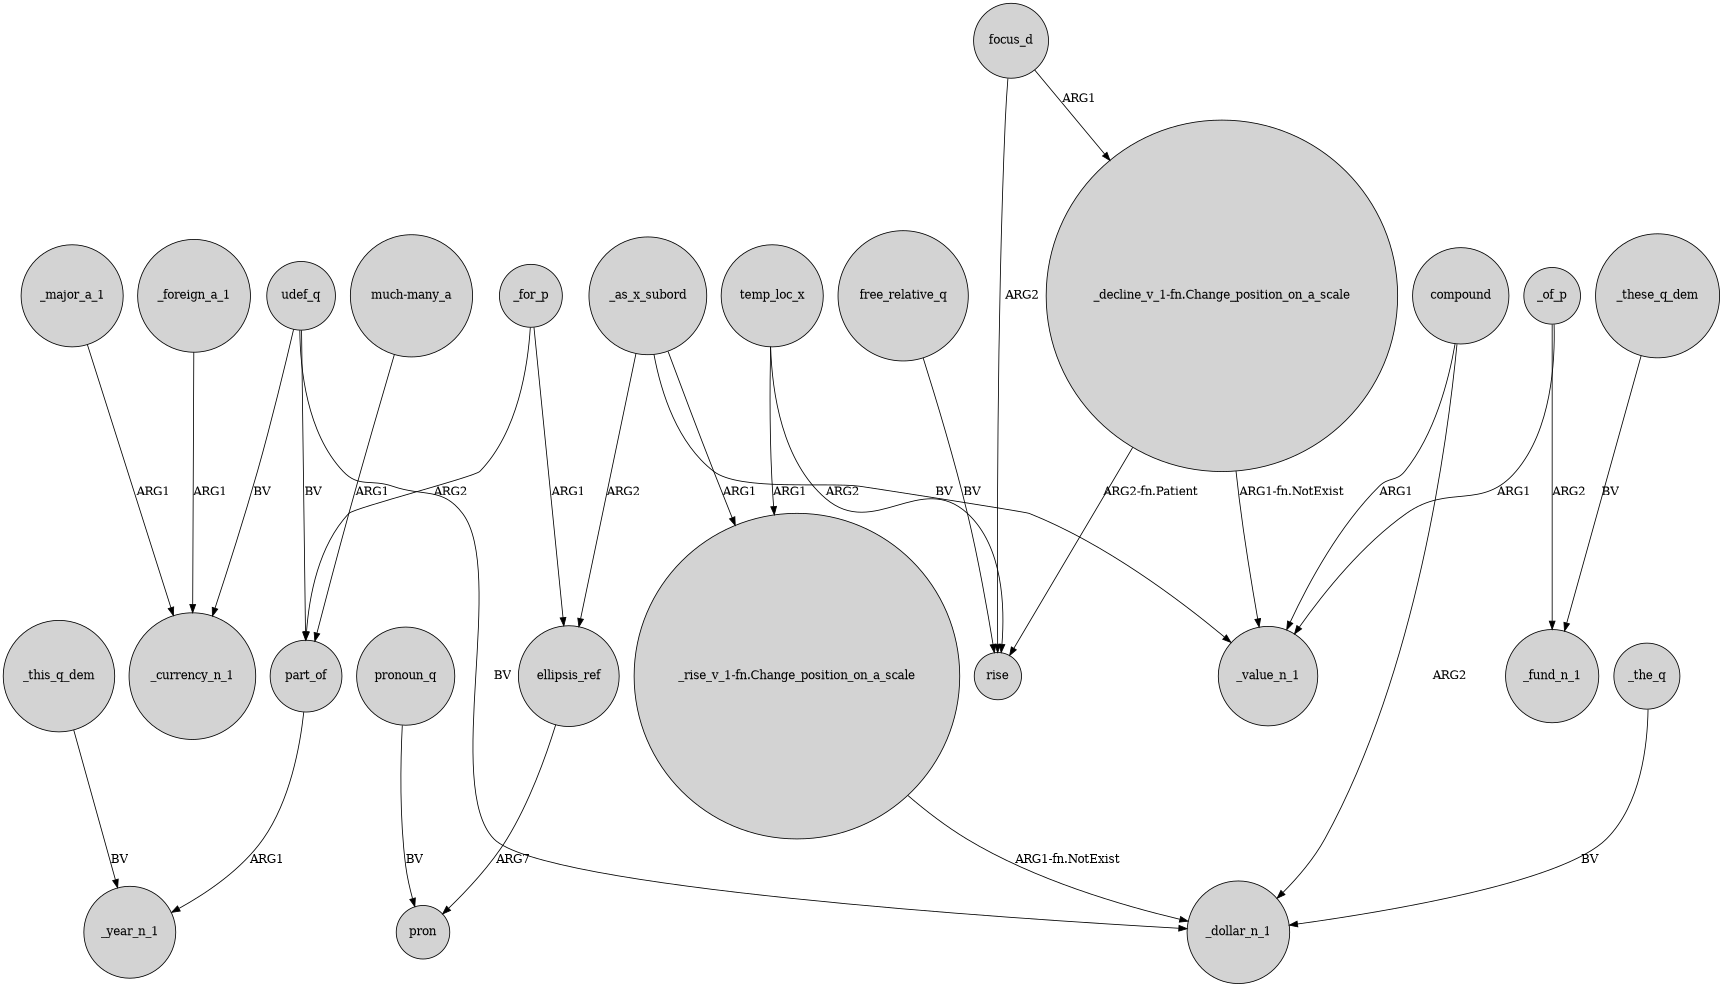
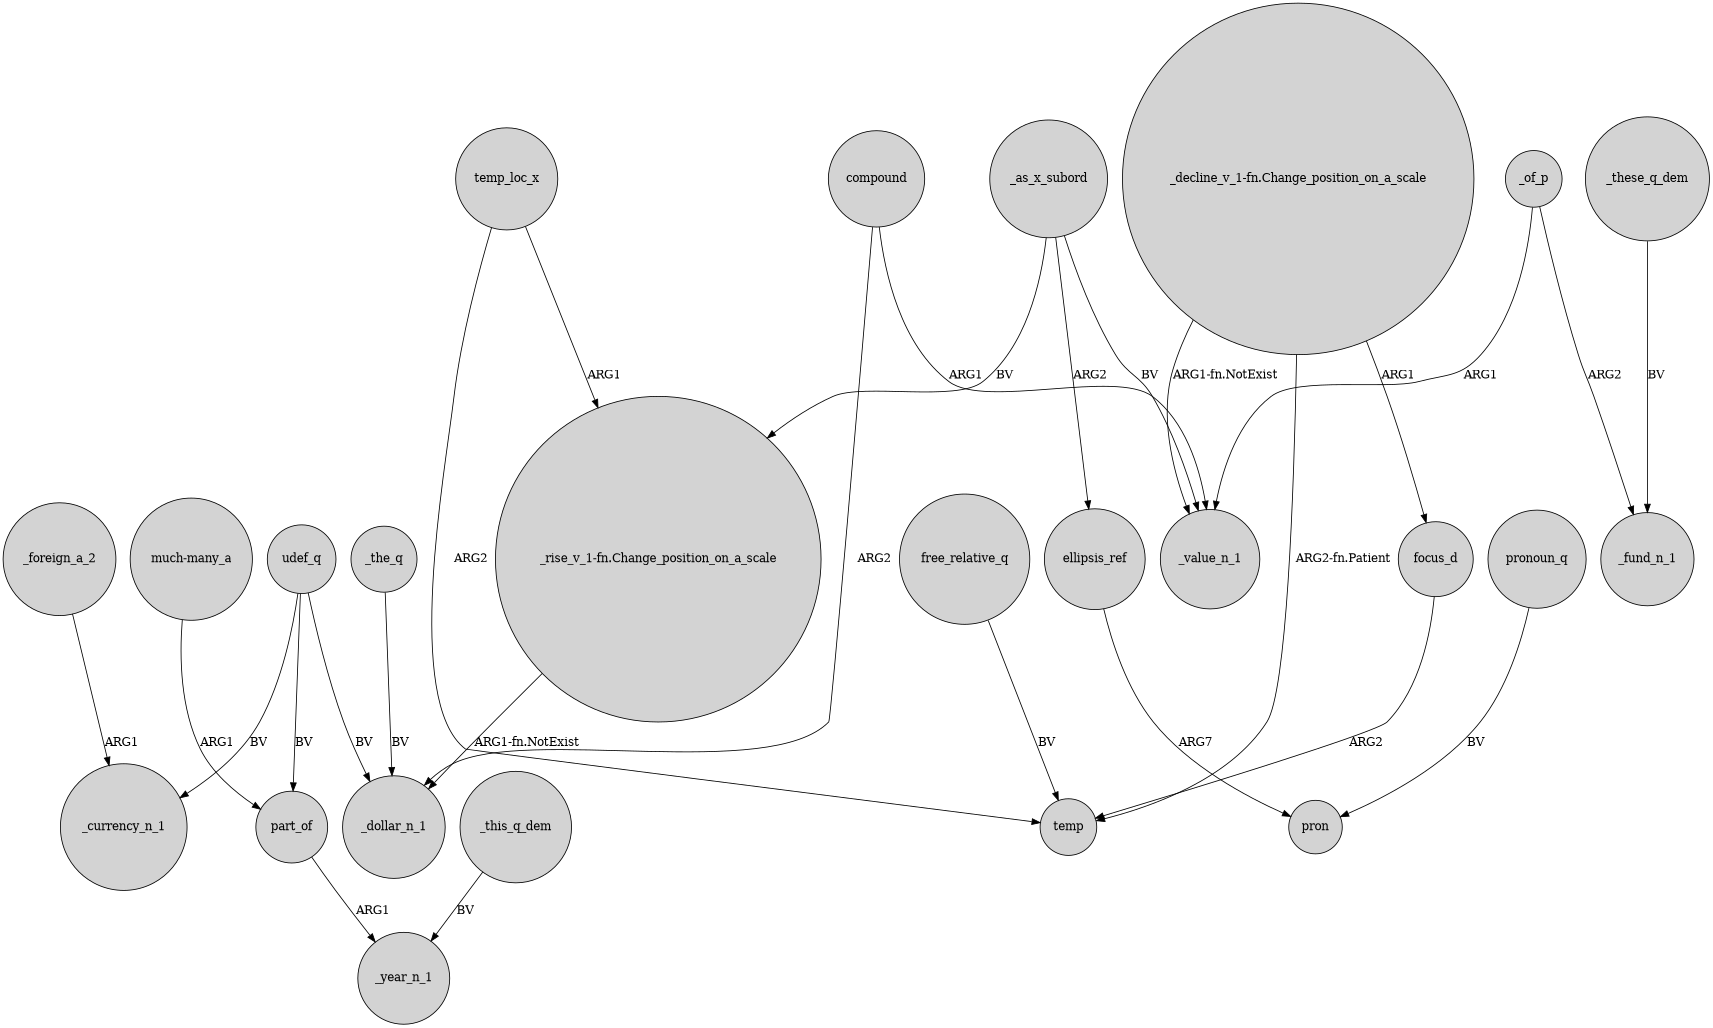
edge "focus_d" -> "_decline_v_1-fn.Change_position_on_a_scale": reversed
node "_major_a_1": removed
node "_foreign_a_1": label "_foreign_a_1" -> "_foreign_a_2"
node "_for_p": removed
edge "_as_x_subord" -> "_rise_v_1-fn.Change_position_on_a_scale": label "ARG1" -> "BV"
node "rise": label "rise" -> "temp"
